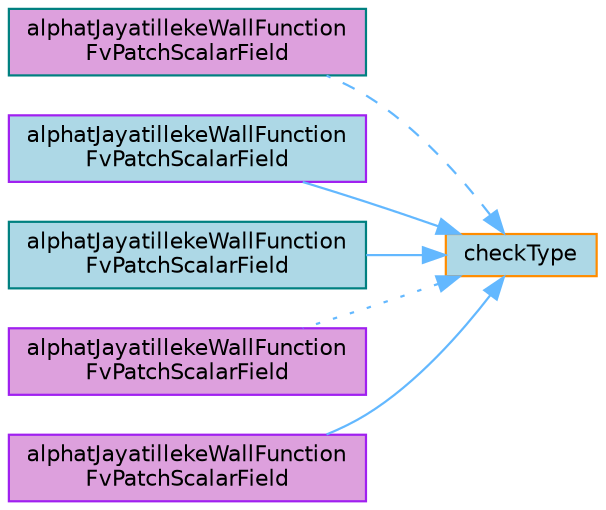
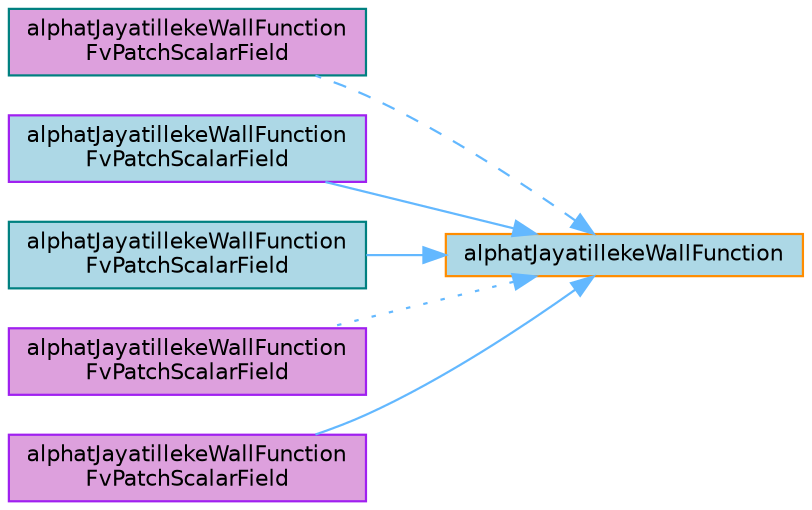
node "checkType": label "checkType" -> "alphatJayatillekeWallFunction"
